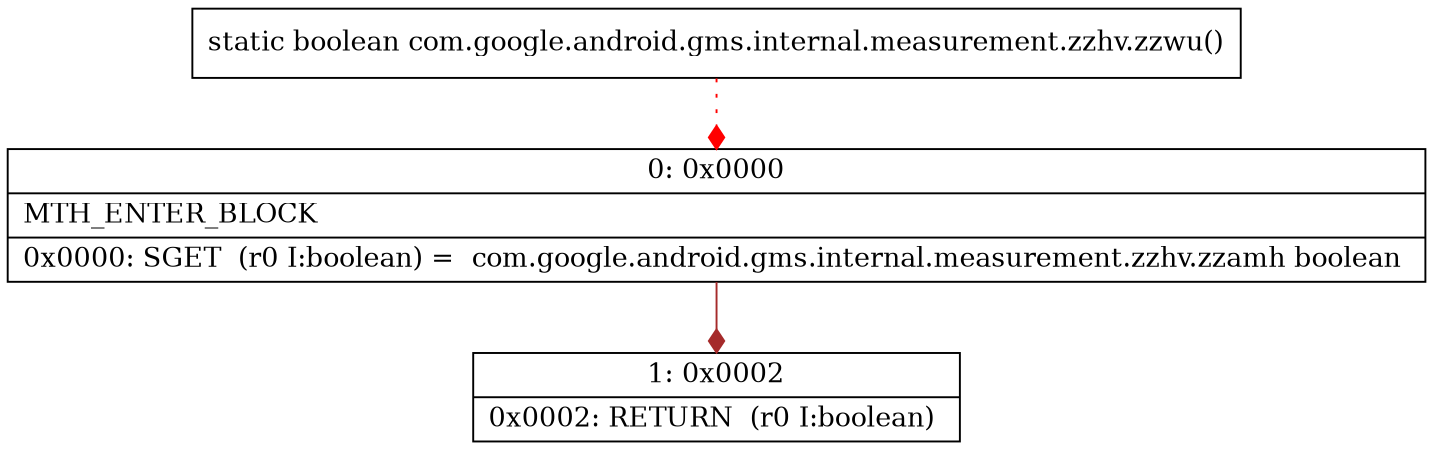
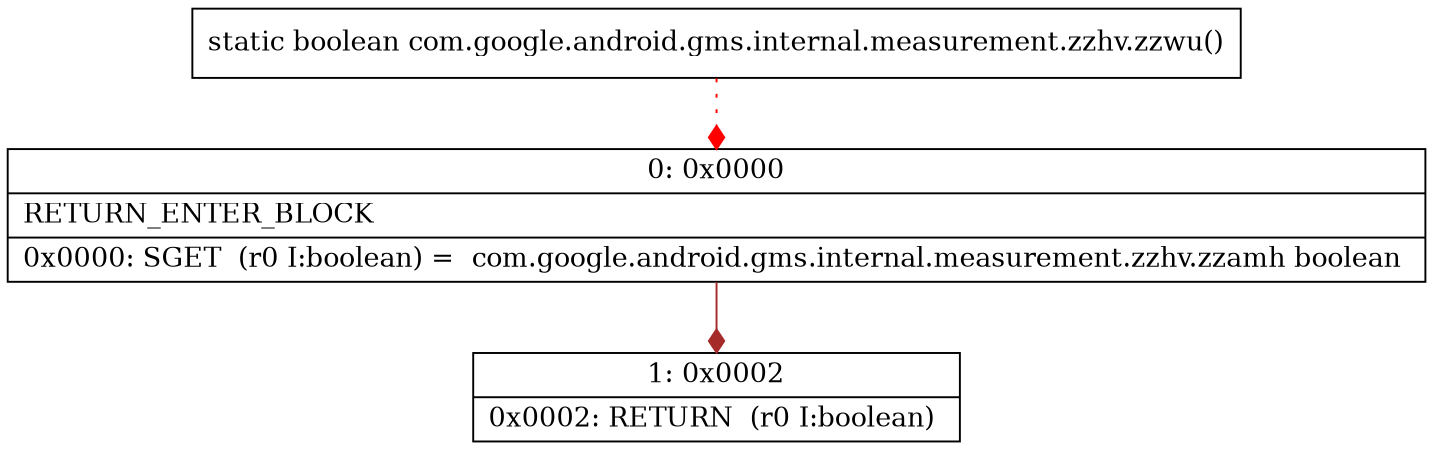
node "0: 0x0000": text "MTH_ENTER_BLOCK" -> "RETURN_ENTER_BLOCK"
